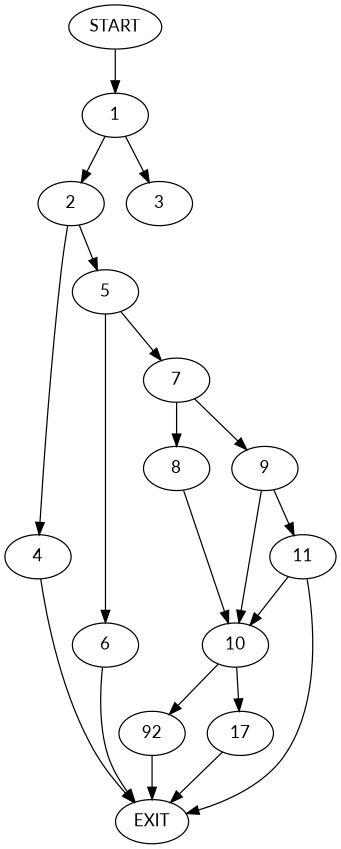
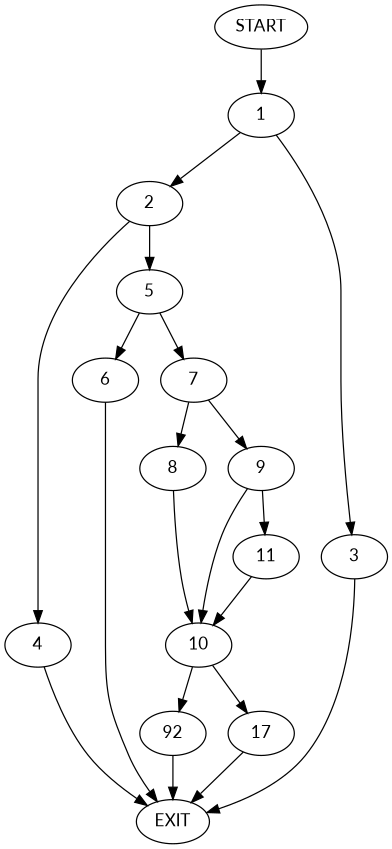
edge "11" -> "EXIT": now "3" -> "EXIT"
